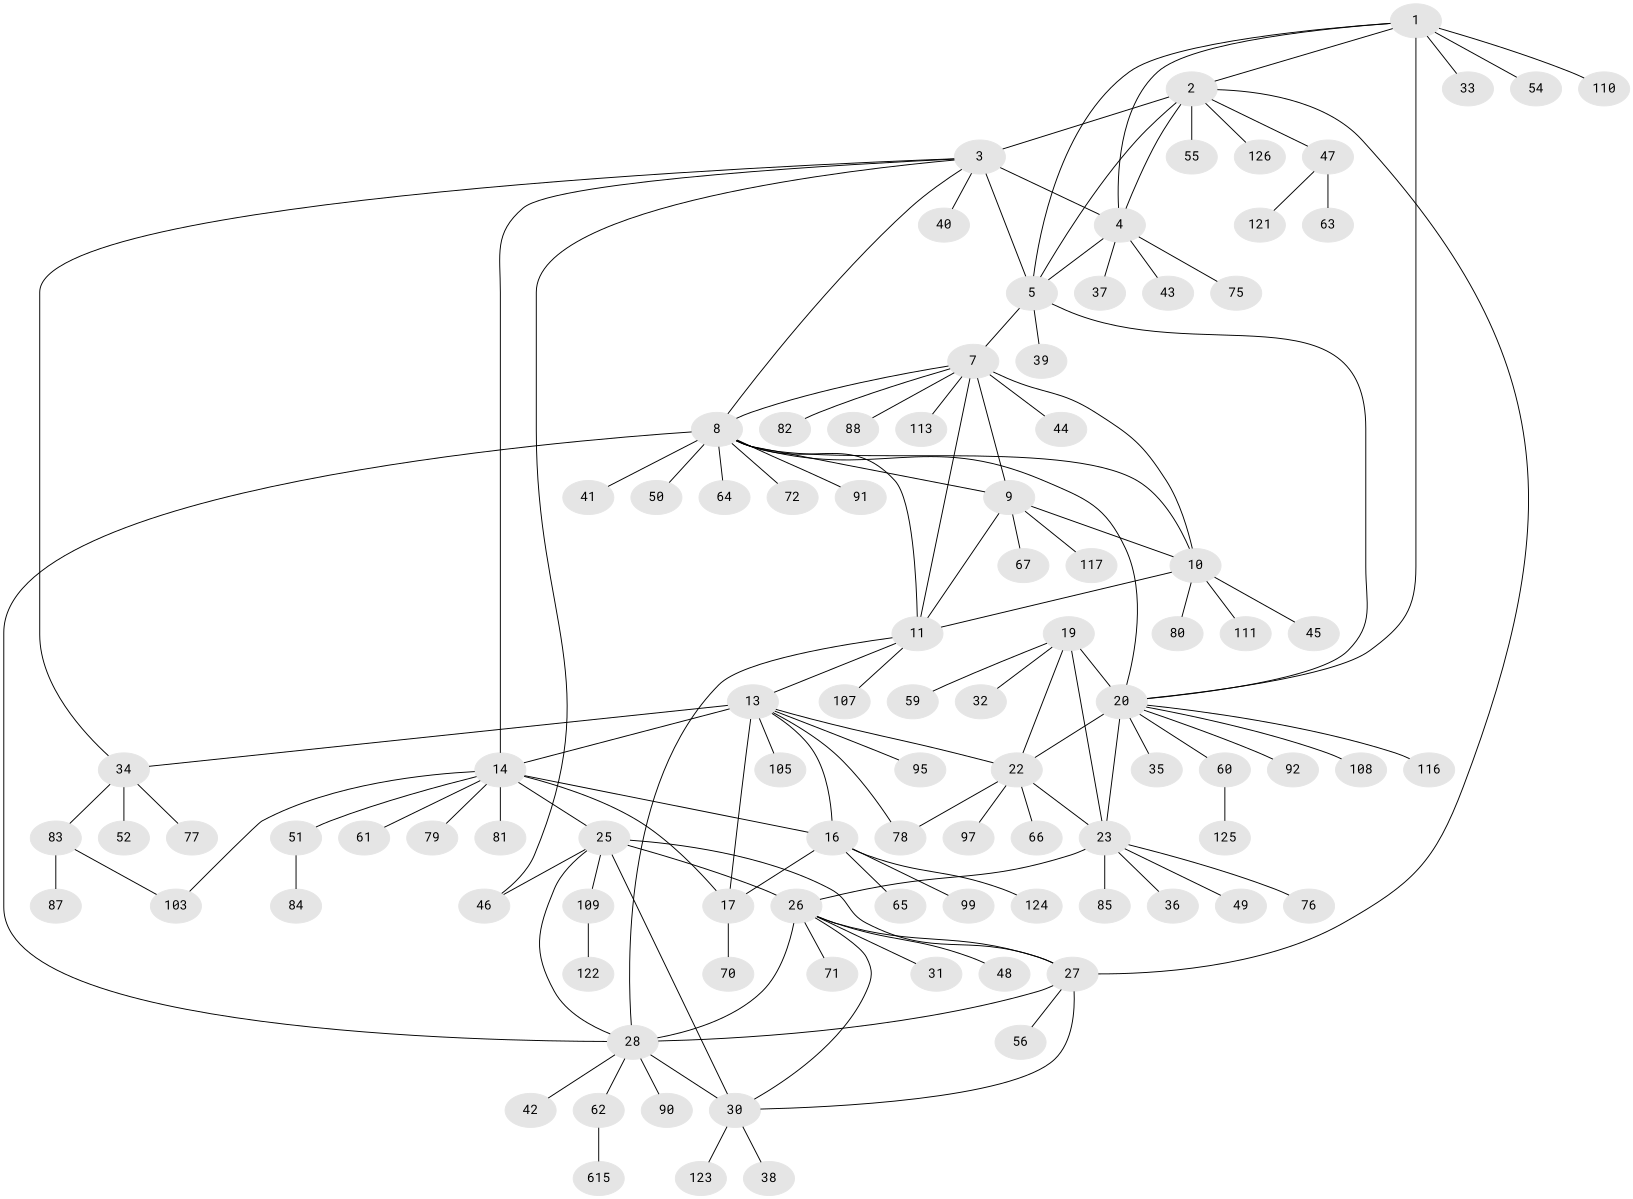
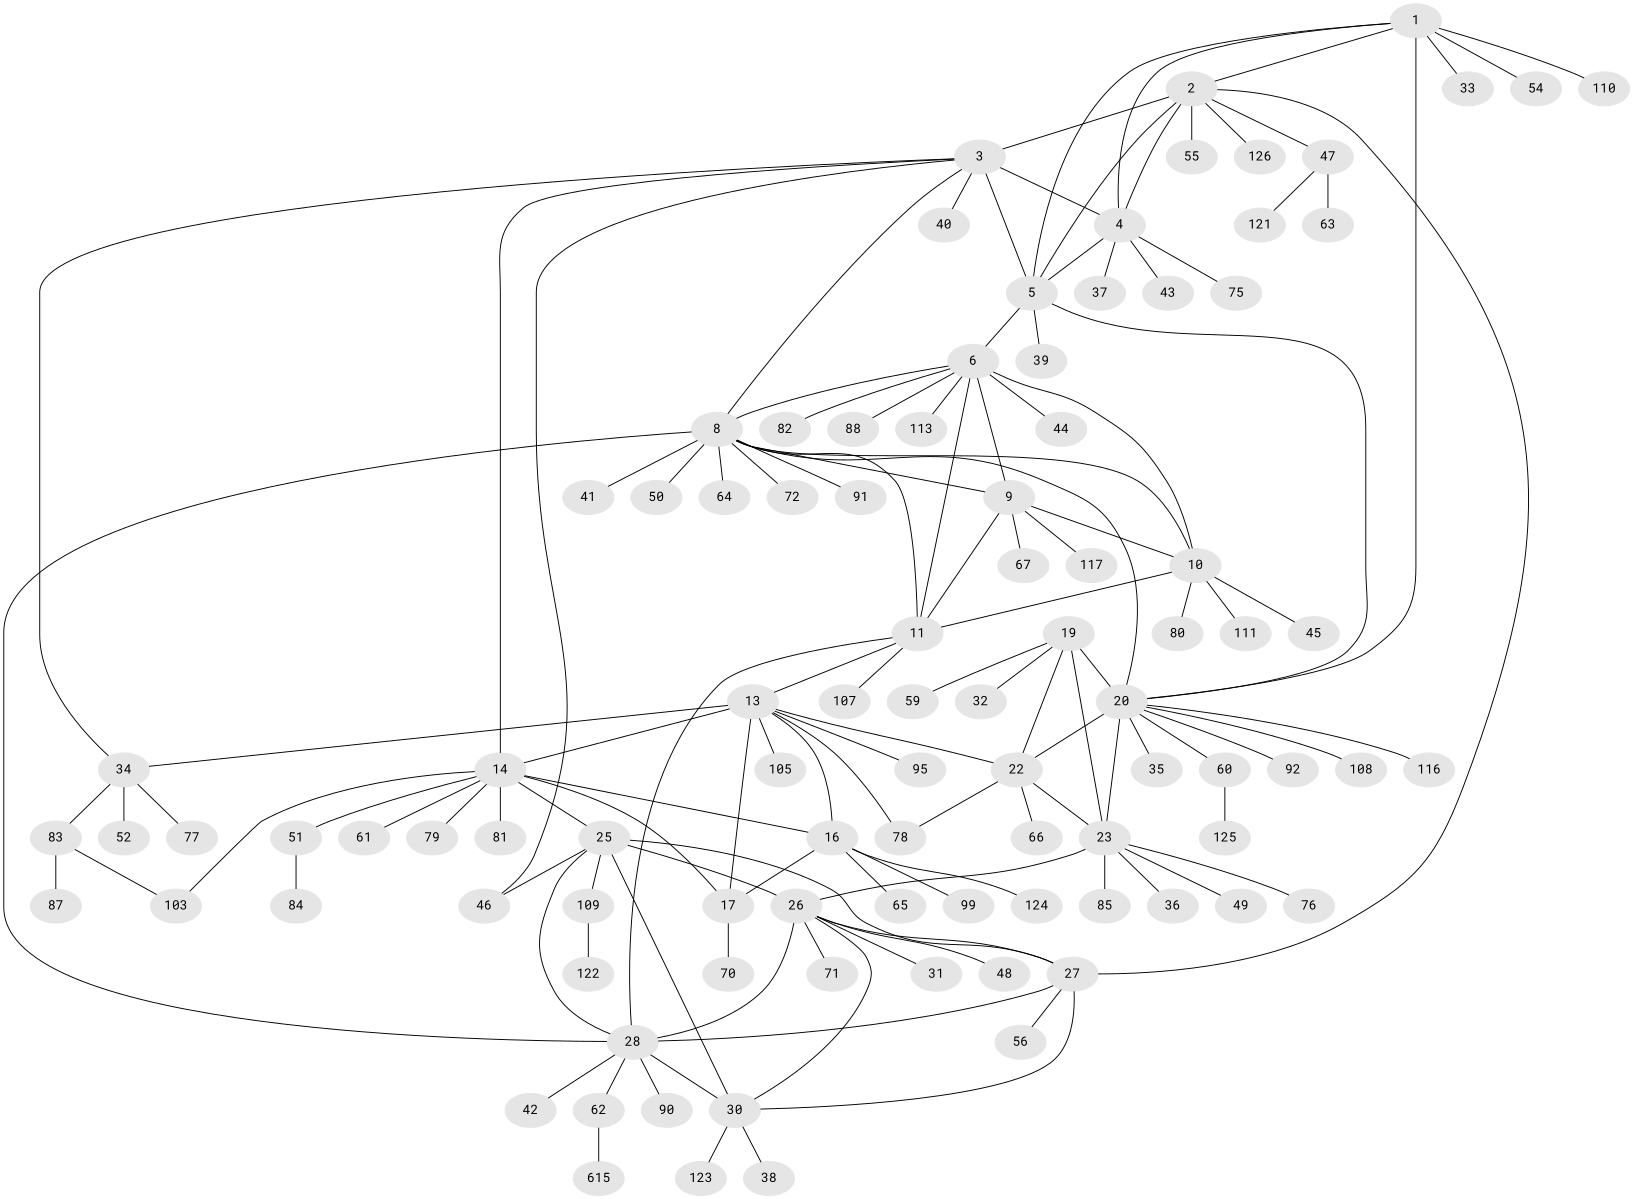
node "7": label "7" -> "6"
node "97": removed
